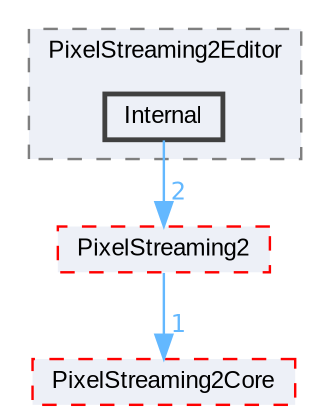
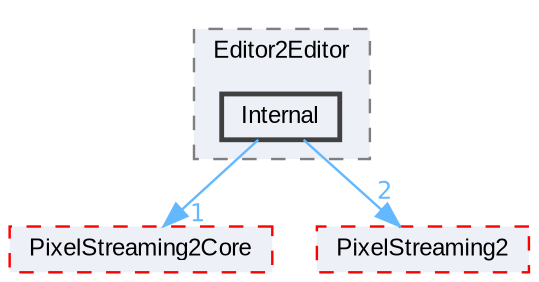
cluster "PixelStreaming2Editor": label "PixelStreaming2Editor" -> "Editor2Editor"
edge "PixelStreaming2" -> "PixelStreaming2Core": now "Internal" -> "PixelStreaming2Core"
